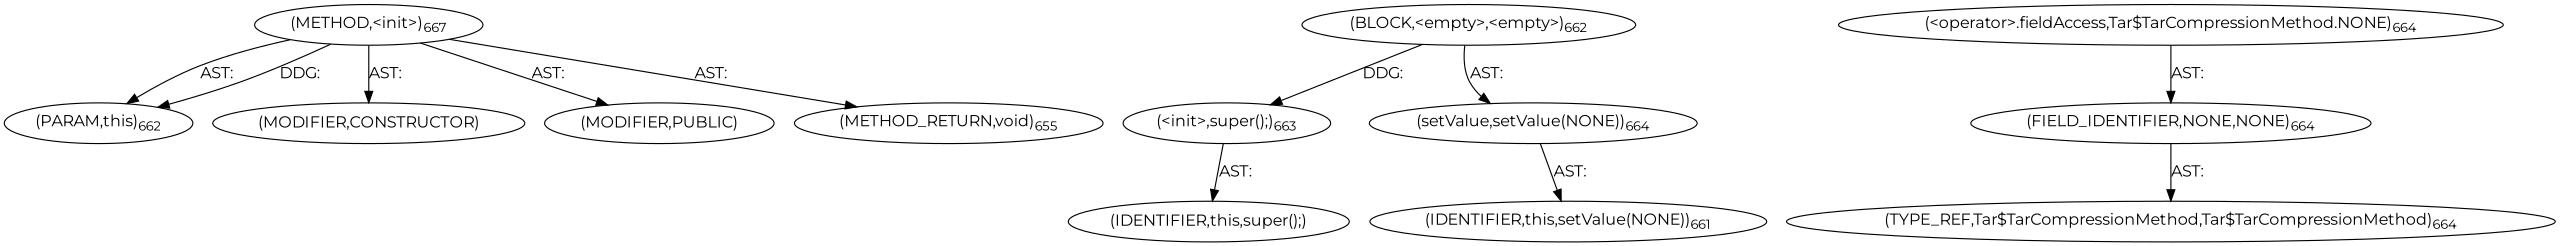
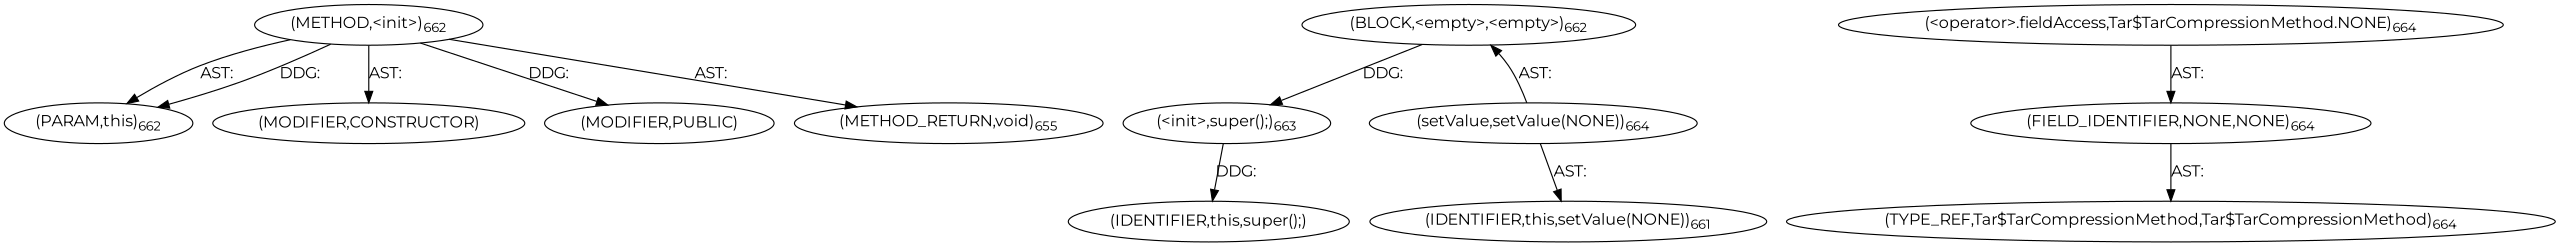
node "(METHOD,<init>)": text "667" -> "662"
edge "(BLOCK,<empty>,<empty>)" -> "(setValue,setValue(NONE))": reversed
edge "(METHOD,<init>)" -> "(MODIFIER,PUBLIC)": label "AST: " -> "DDG: "
edge "(<init>,super();)" -> "(IDENTIFIER,this,super();)": label "AST: " -> "DDG: "
